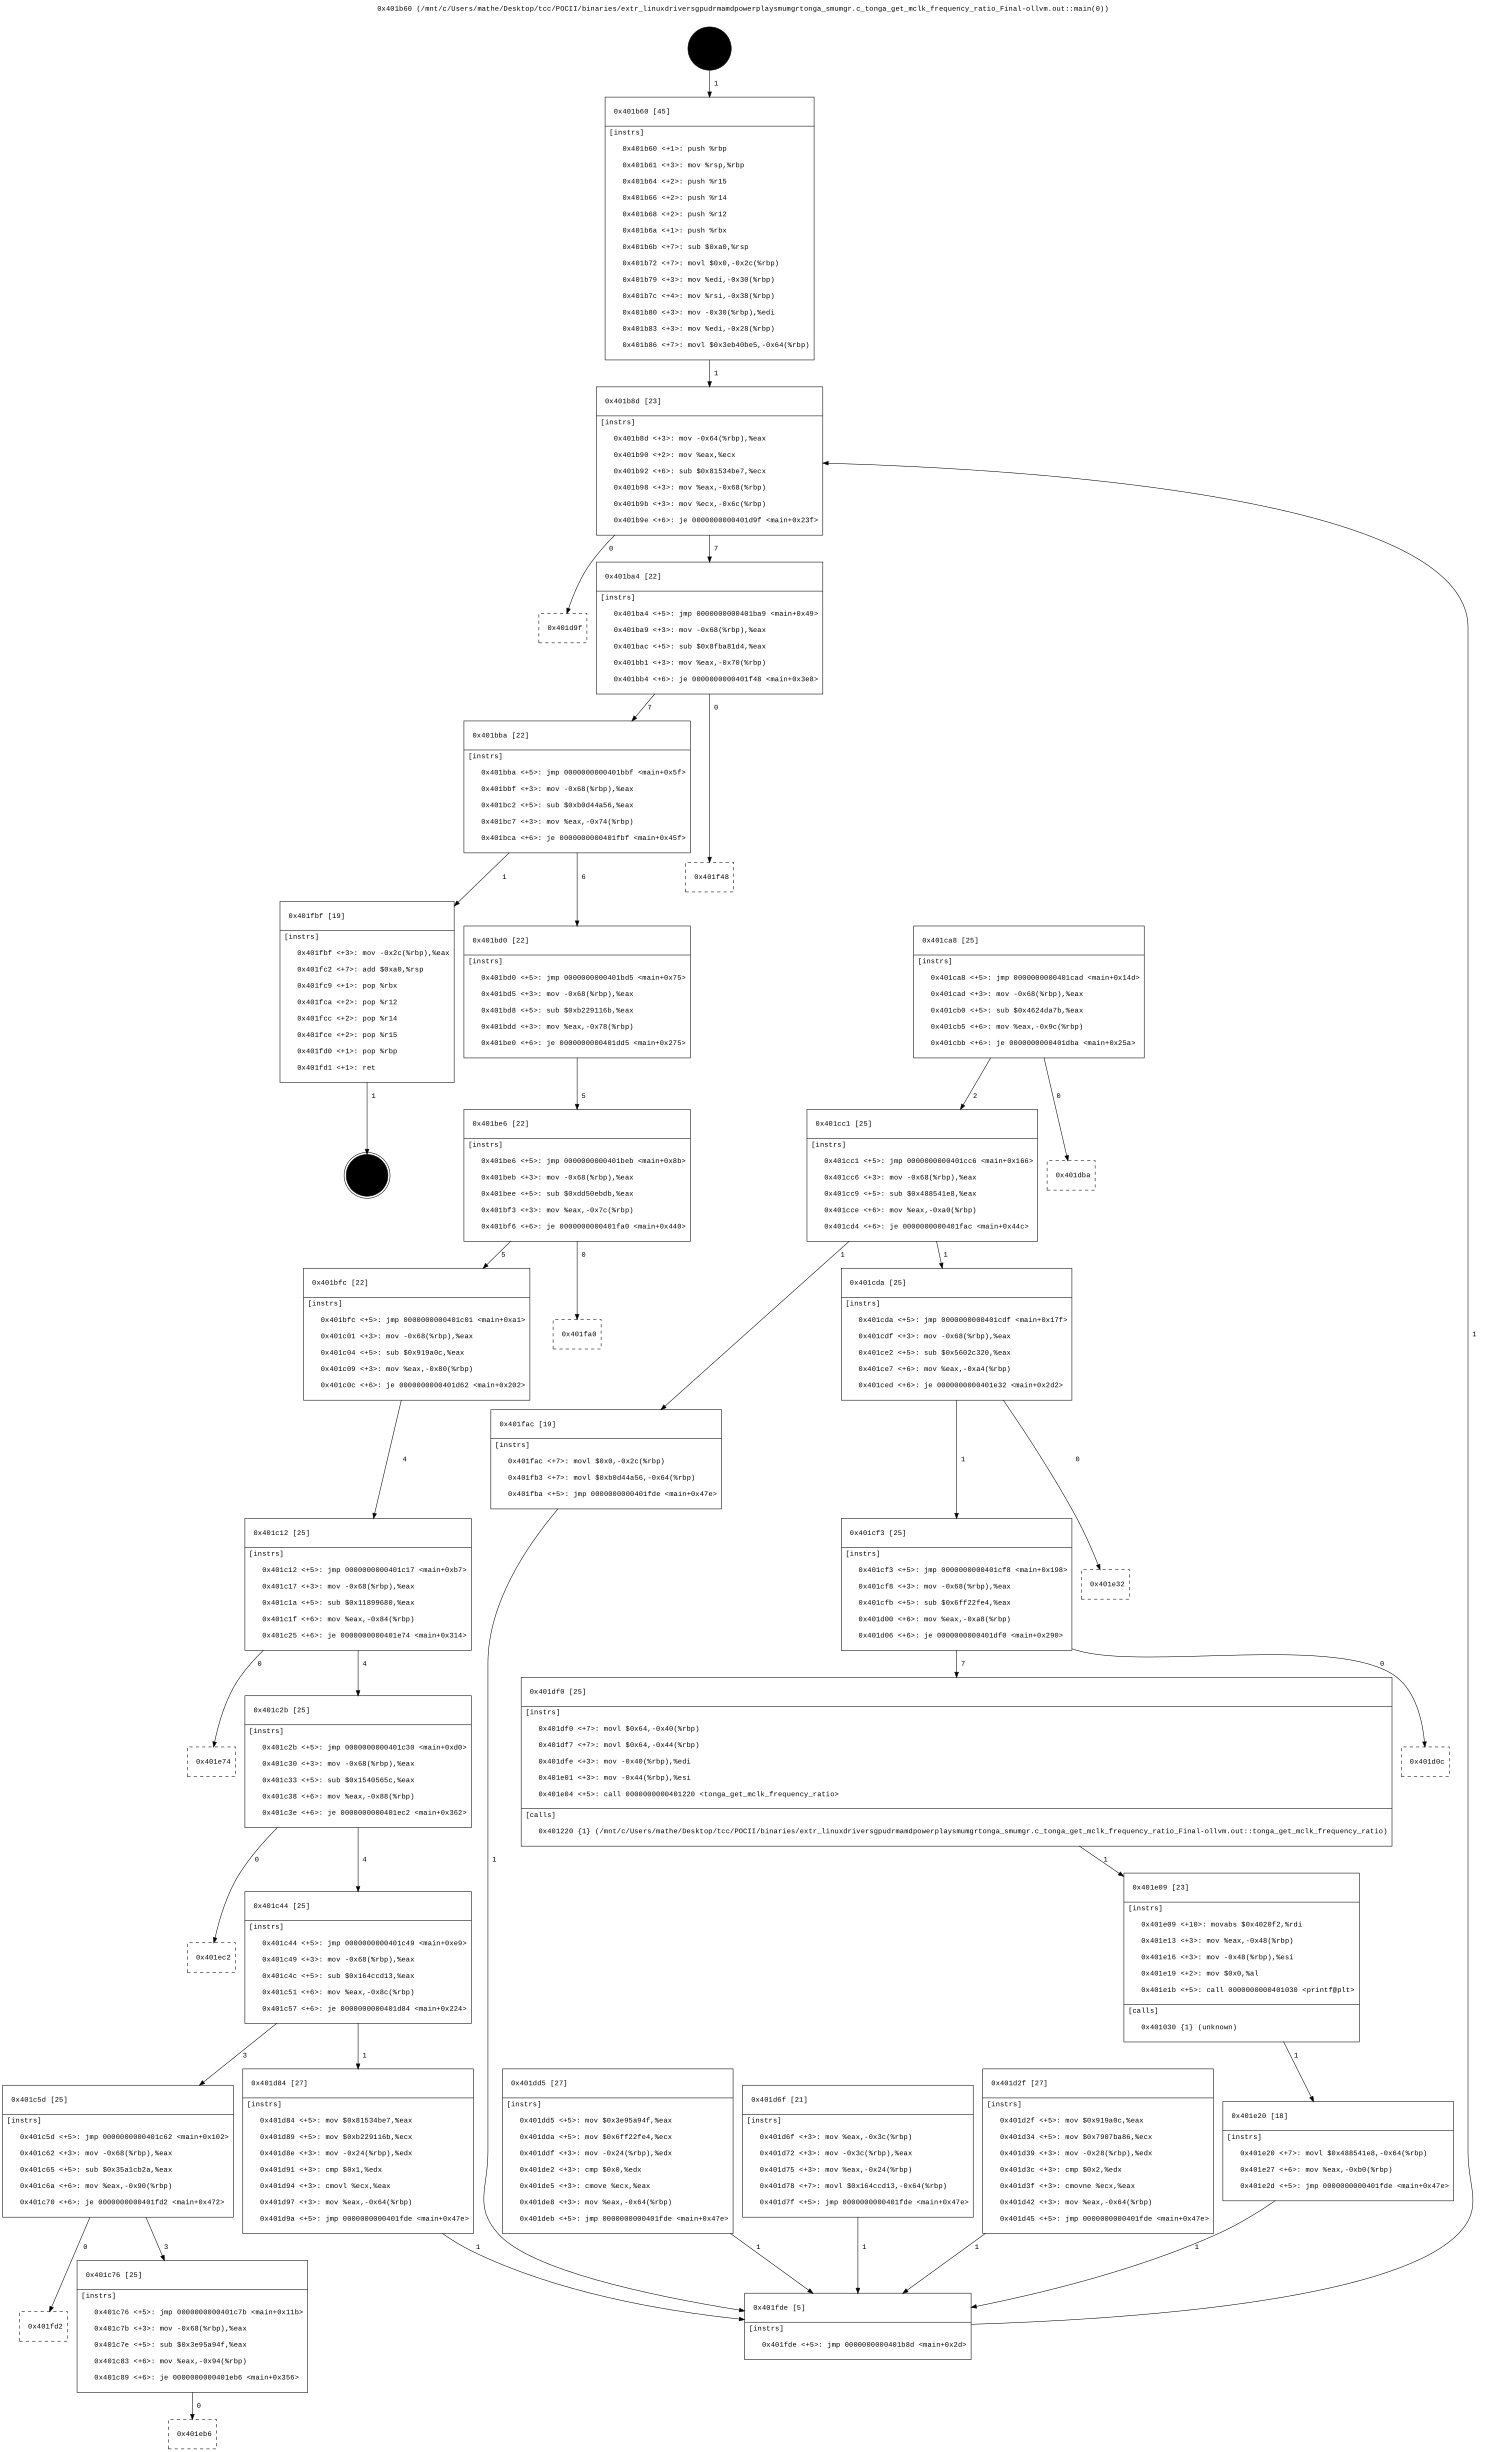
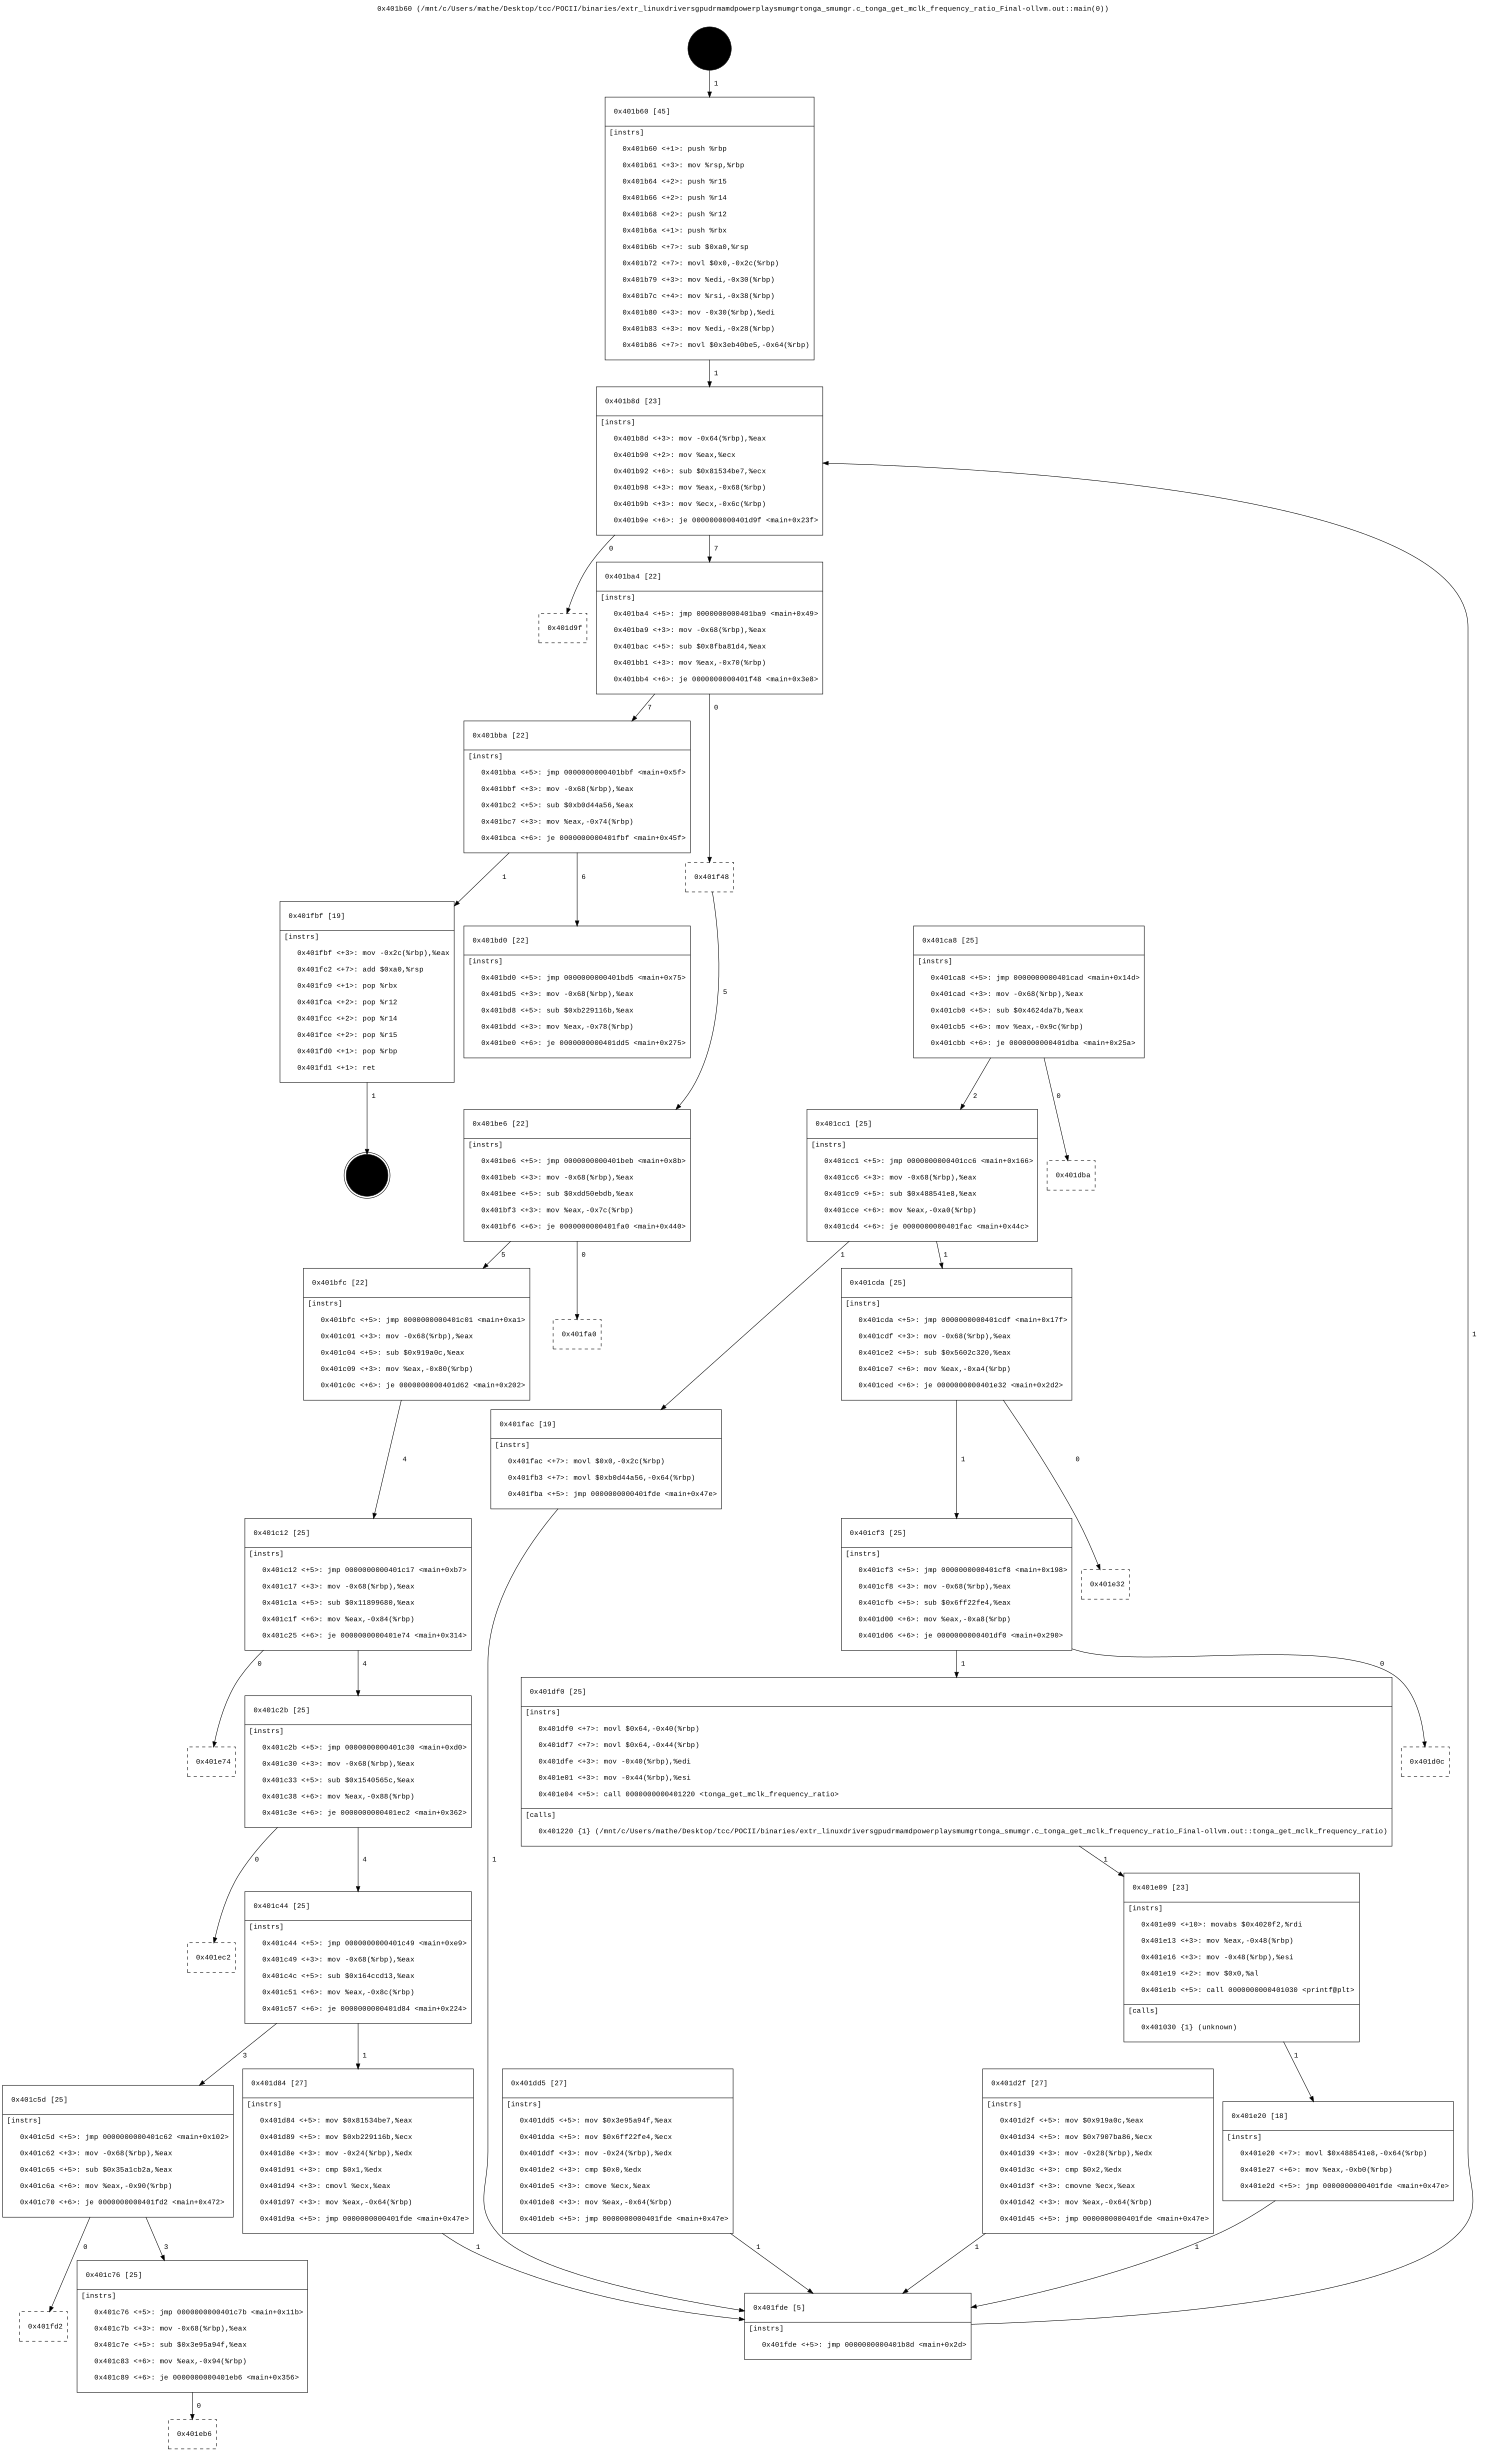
edge "0x401bd0 [22]" -> "0x401be6 [22]": now "0x401f48" -> "0x401be6 [22]"
edge "0x401cf3 [25]" -> "0x401df0 [25]": label " 7" -> " 1"
node "0x401d6f [21]": removed
